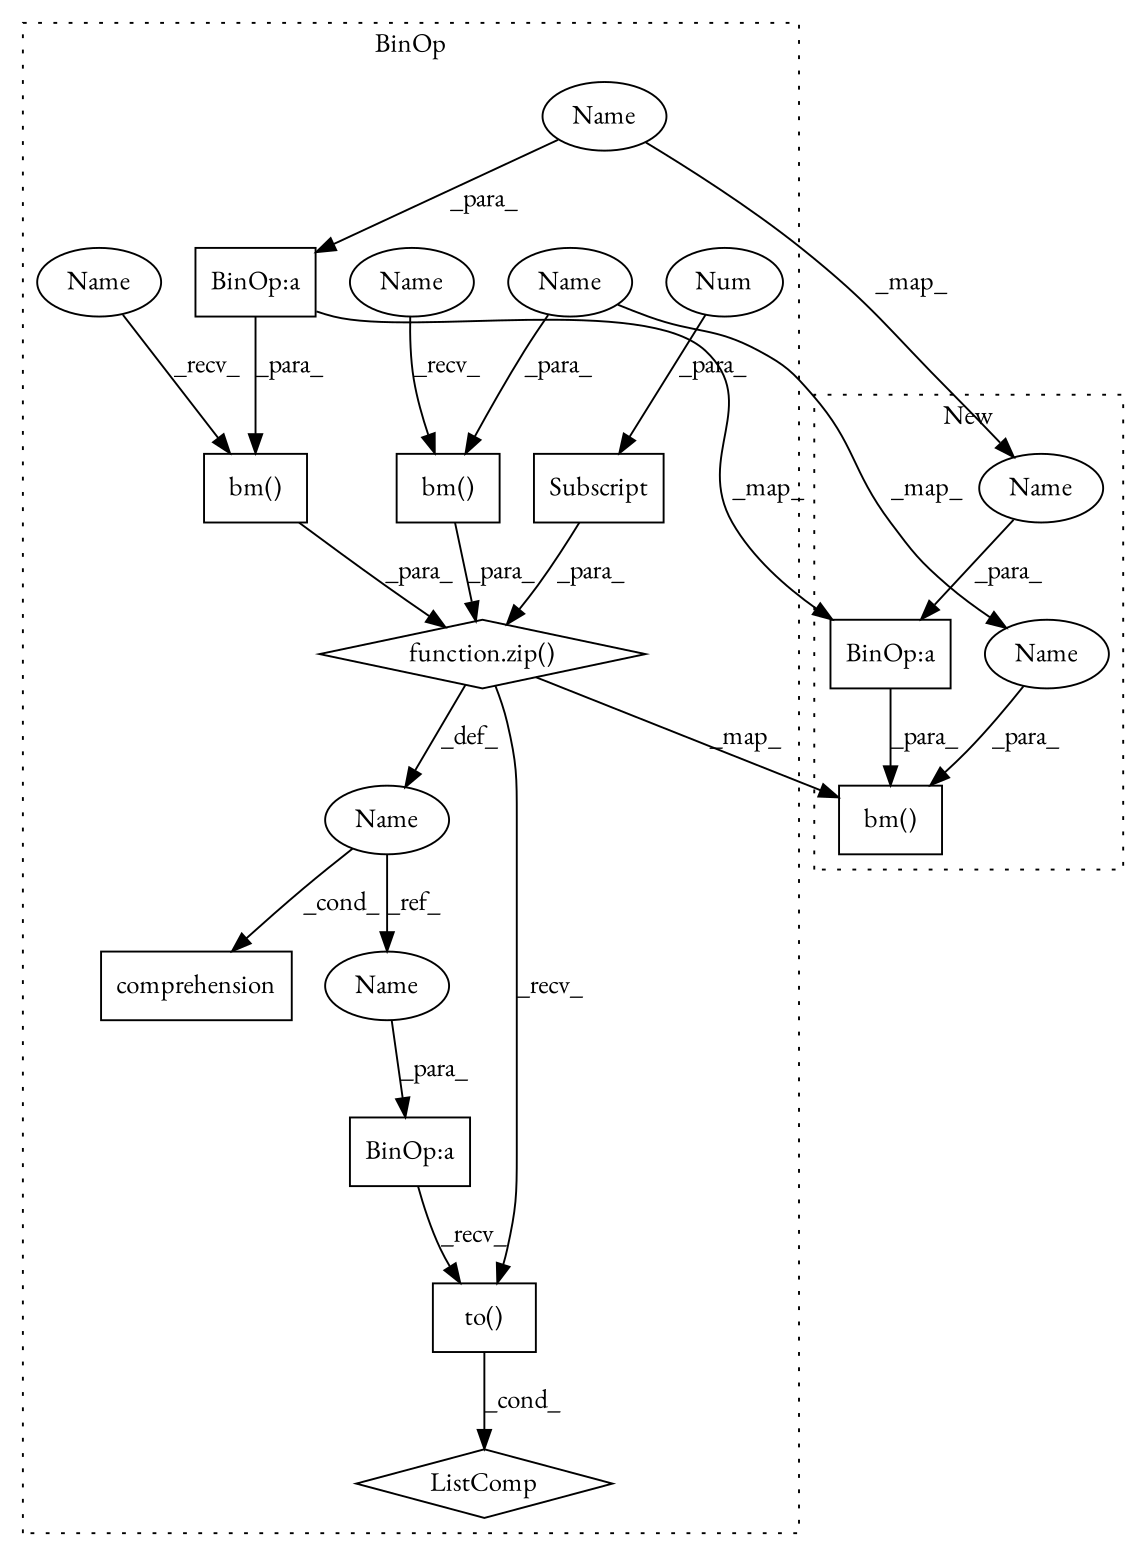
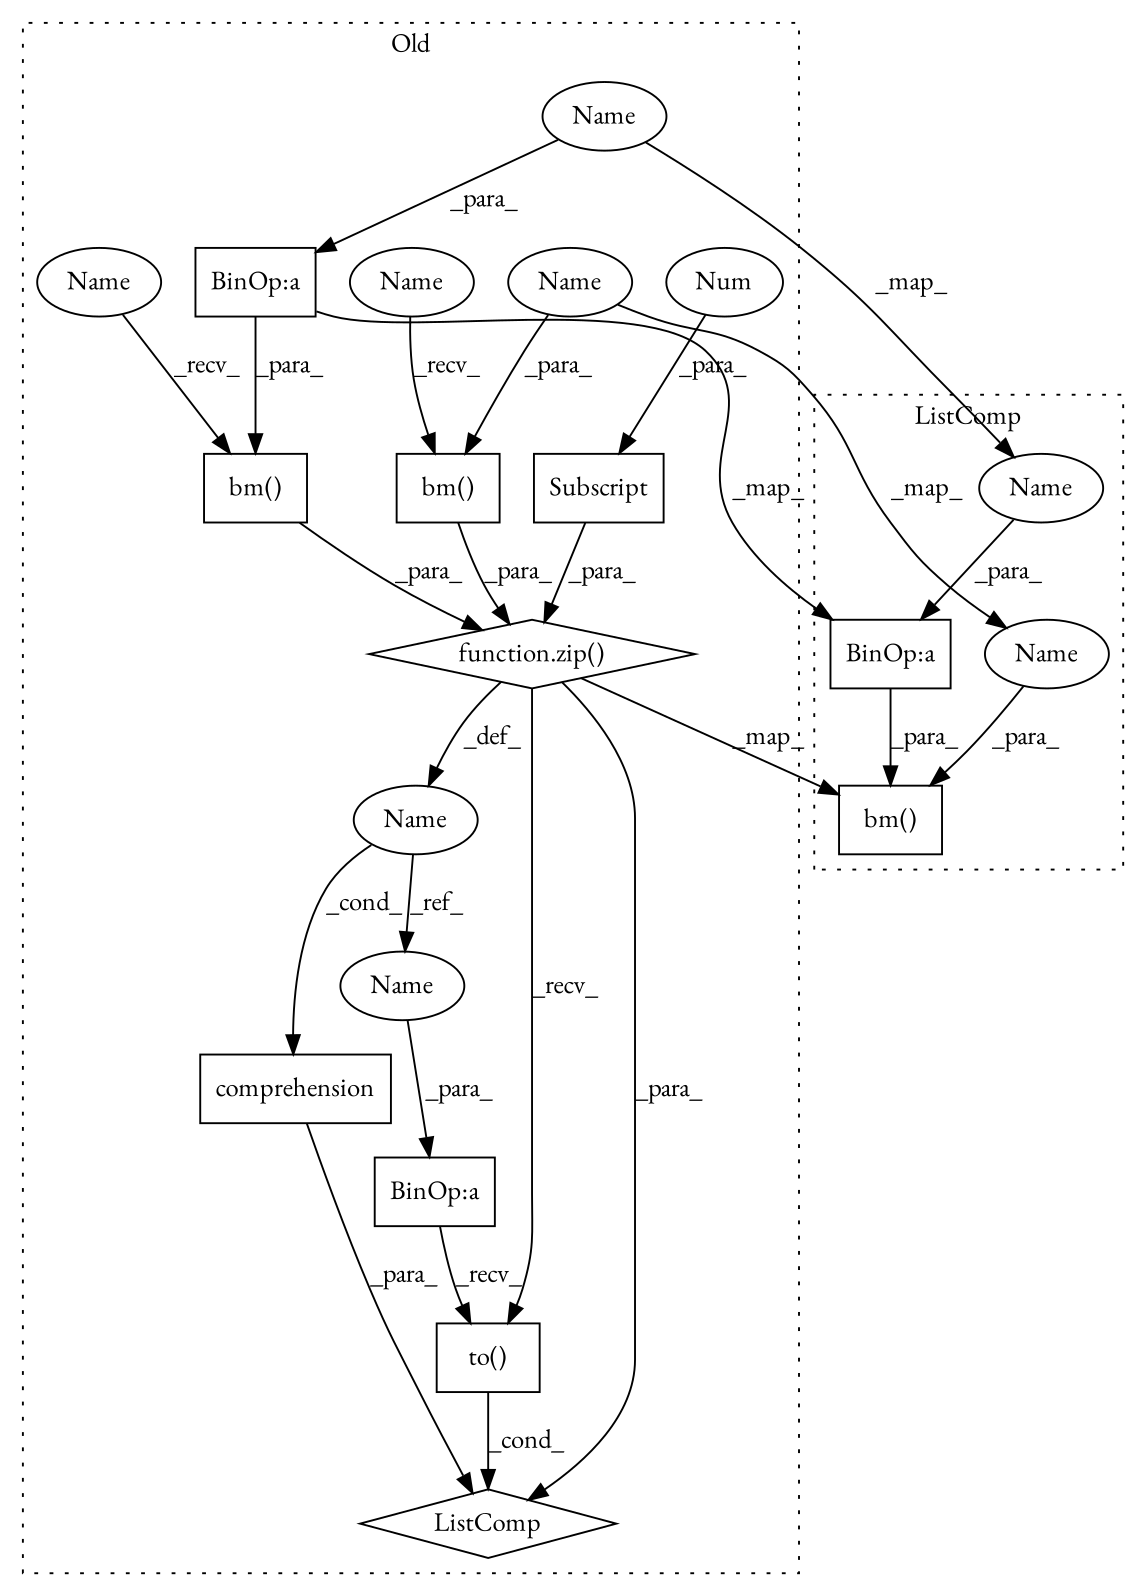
cluster "BinOp": label "BinOp" -> "Old"
cluster "New": label "New" -> "ListComp"
edge "function.zip()" -> "ListComp": added, label "_para_"
edge "comprehension" -> "ListComp": added, label "_para_"
